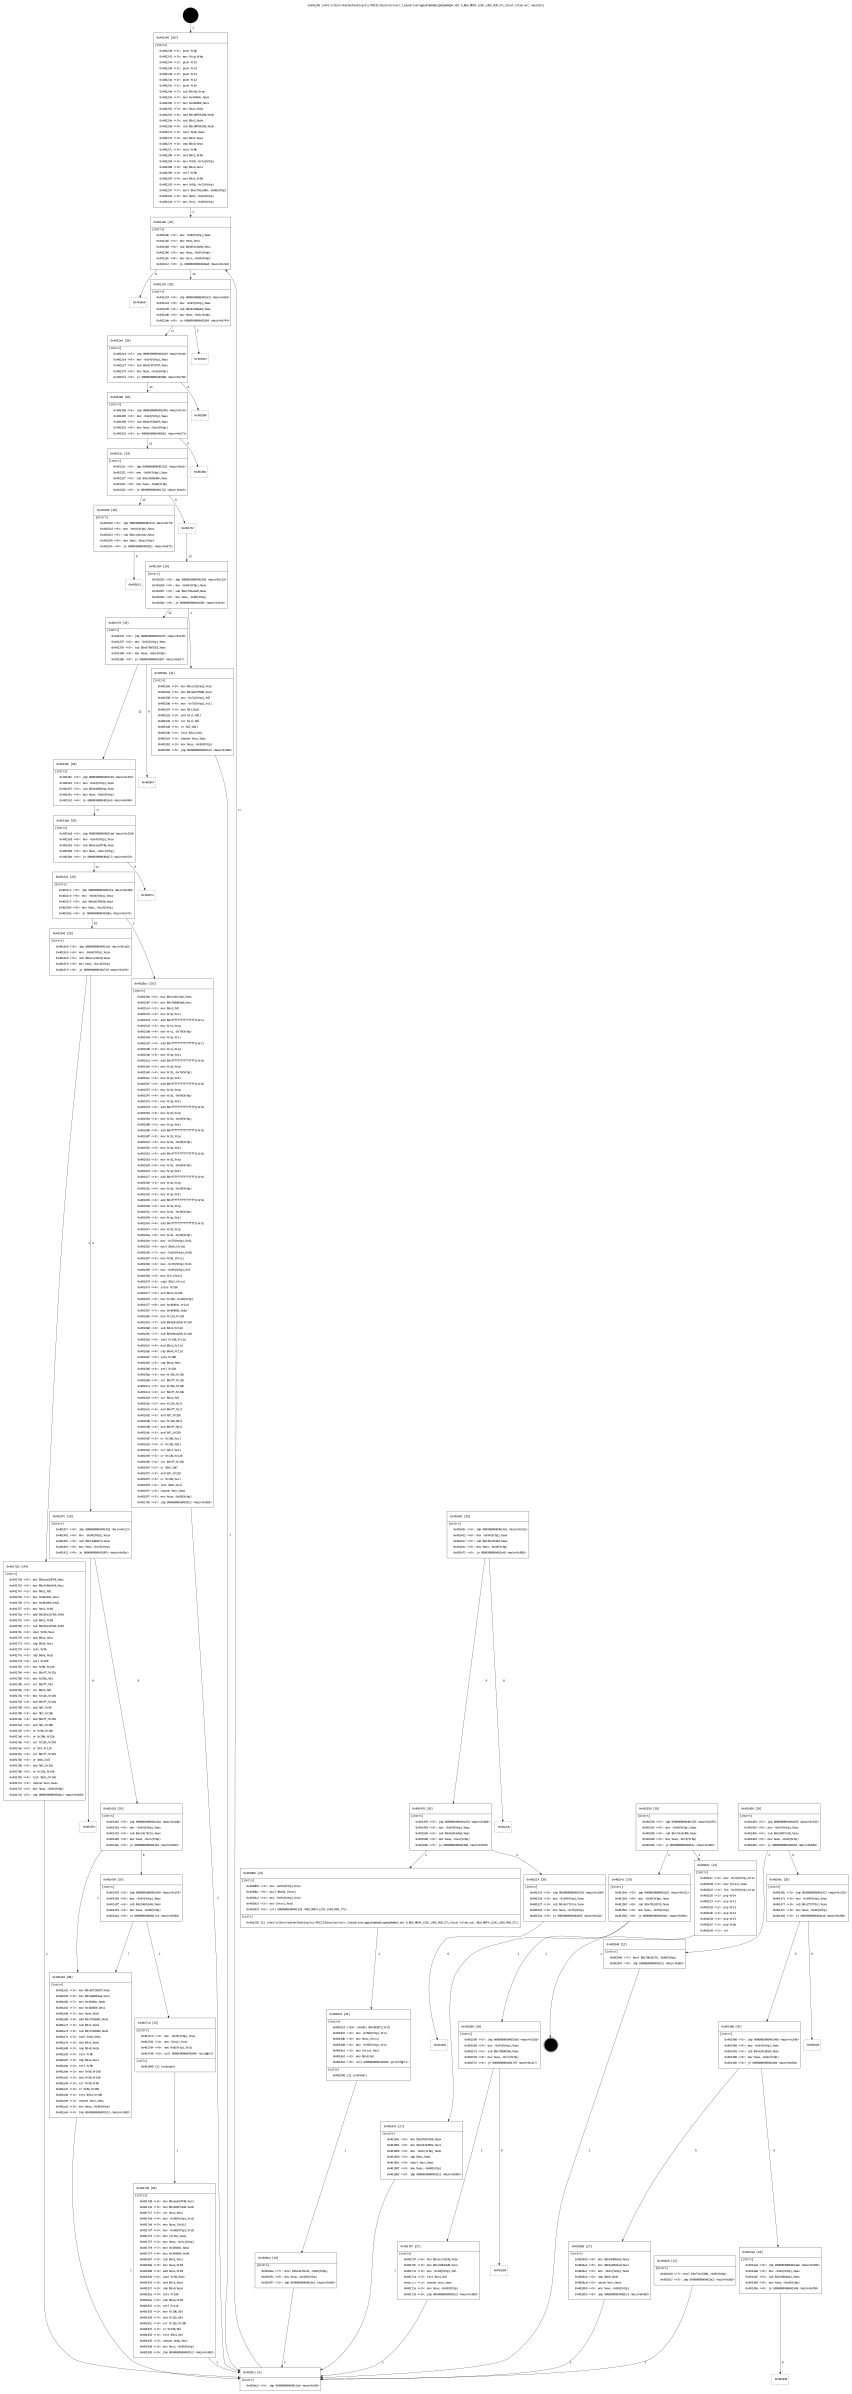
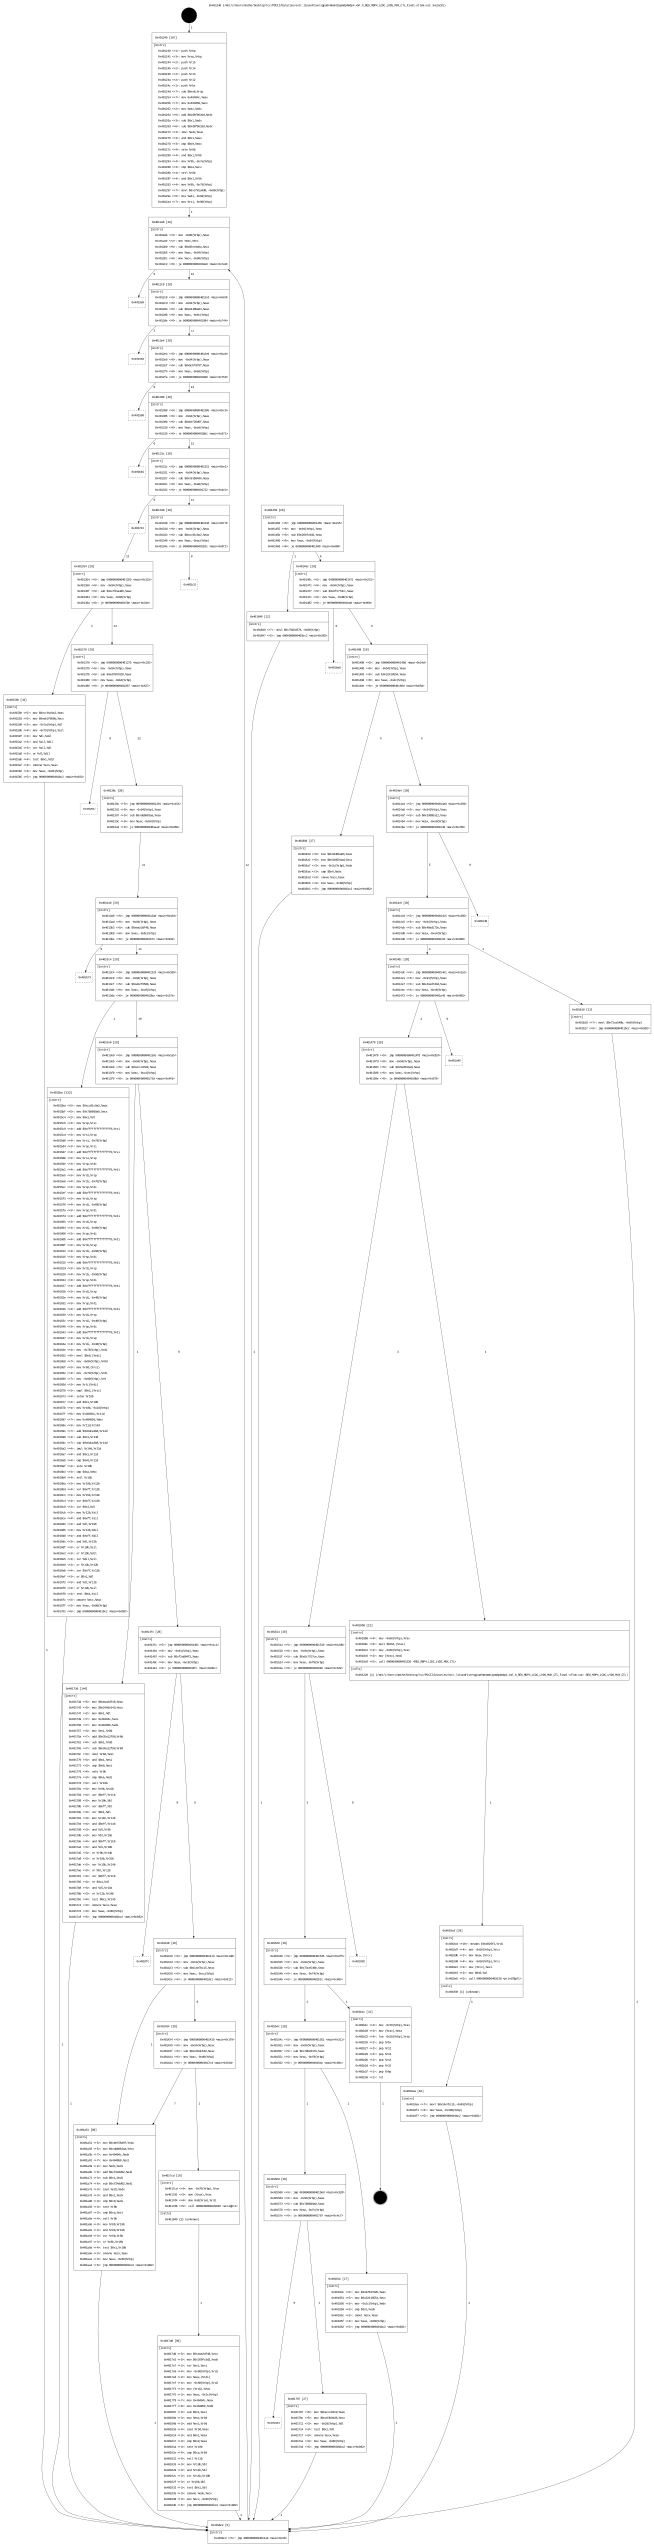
node "0x4014c0 [28]": added
edge "0x401514 [28]" -> "0x401530 [28]": added, label "3"
